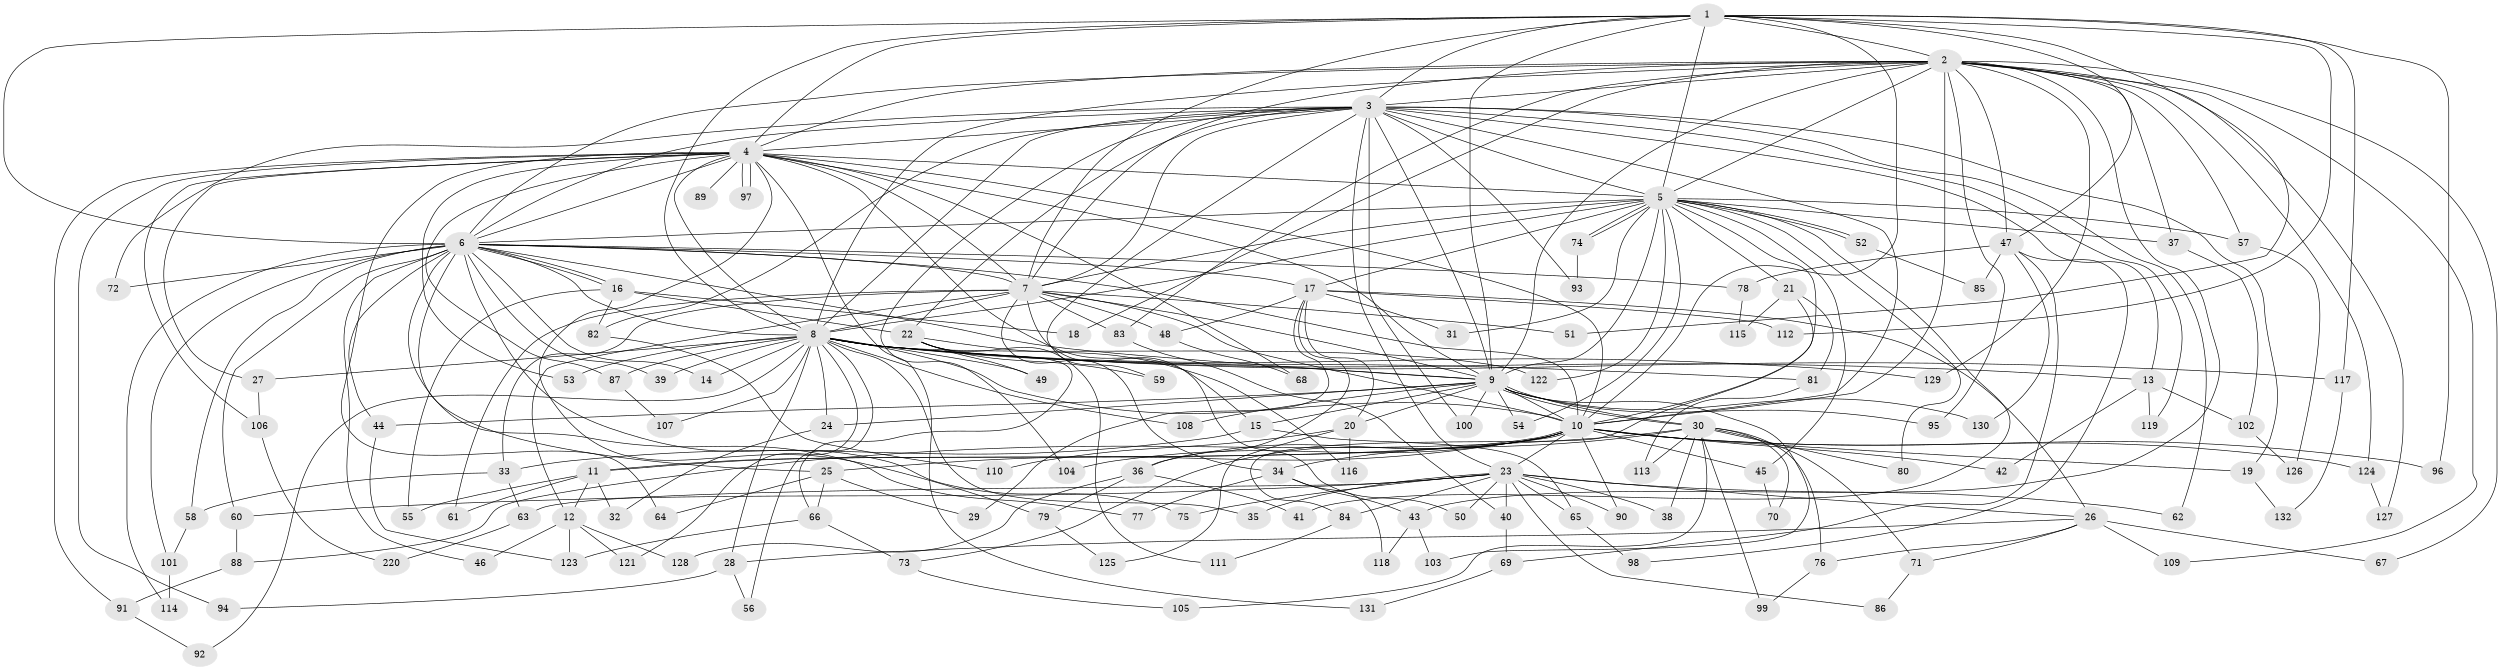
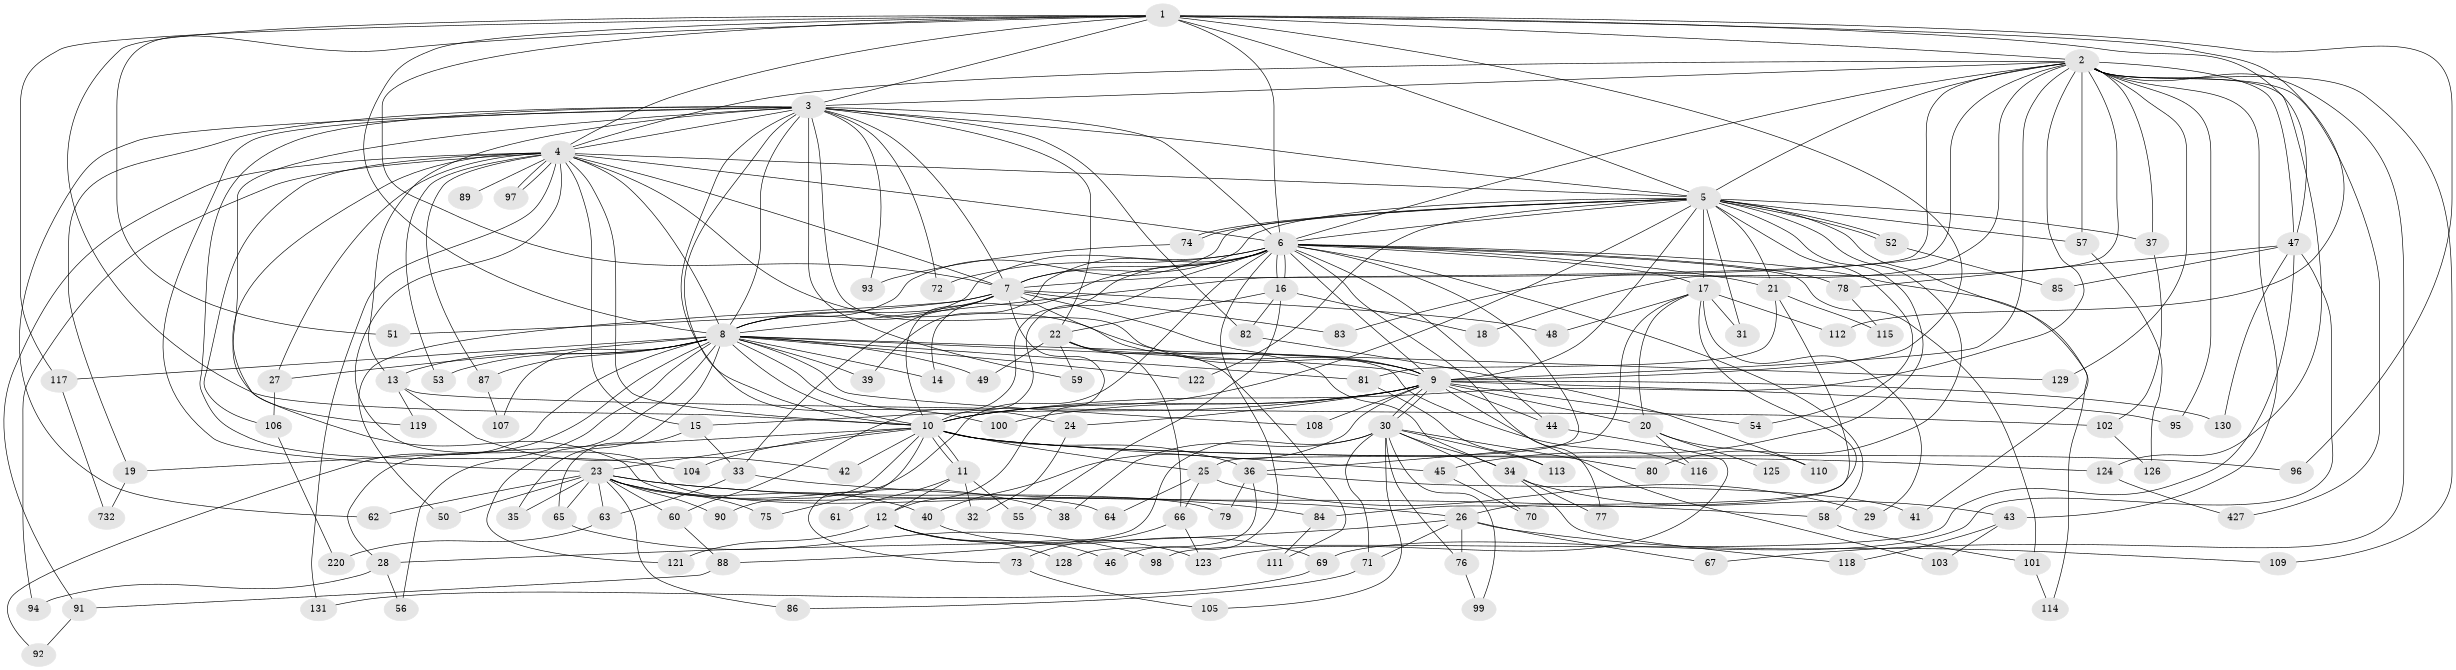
edge "6" -- "21": added
edge "7" -- "61": removed
node "68": removed
edge "83" -- "40": now "9" -- "40"
node "132": label "132" -> "732"
node "127": label "127" -> "427"
edge "79" -- "125": removed
